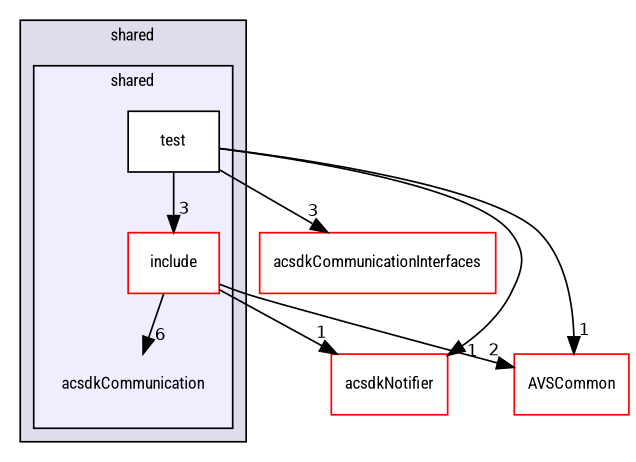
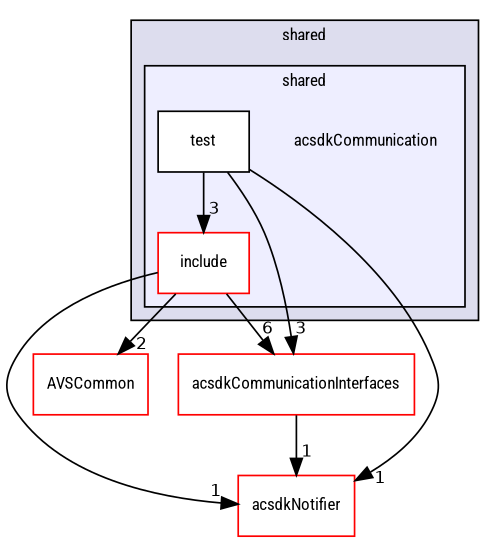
edge "test" -> "AVSCommon": removed
edge "include" -> "acsdkCommunication": now "include" -> "acsdkCommunicationInterfaces"
edge "acsdkCommunicationInterfaces" -> "acsdkNotifier": added
